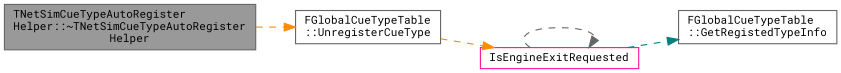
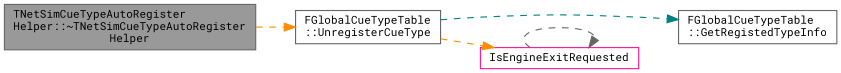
edge "IsEngineExitRequested" -> "FGlobalCueTypeTable ::GetRegistedTypeInfo": now "FGlobalCueTypeTable ::UnregisterCueType" -> "FGlobalCueTypeTable ::GetRegistedTypeInfo"
